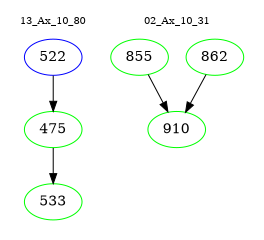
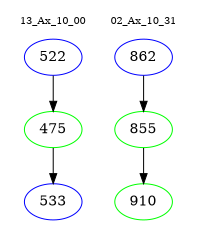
cluster "13_Ax_10_80": label "13_Ax_10_80" -> "13_Ax_10_00"
node "862": color green -> blue
edge "862" -> "910": now "862" -> "855"
node "533": color green -> blue
